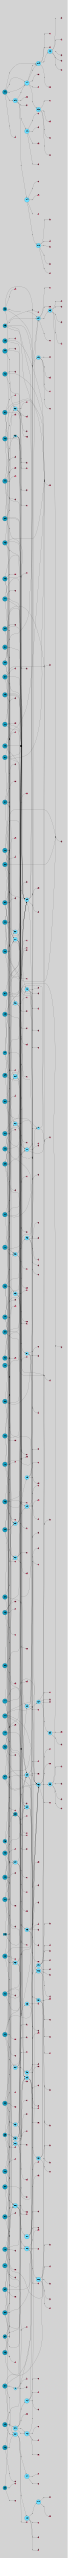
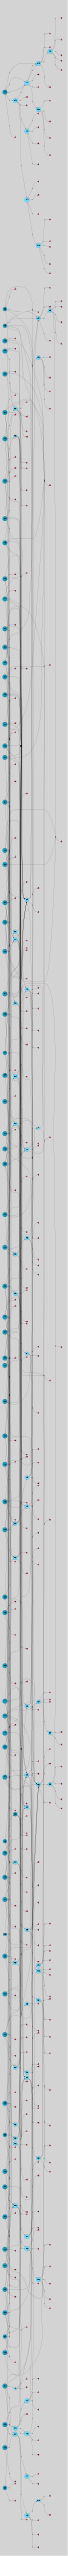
node "T1140": shape circle -> box
